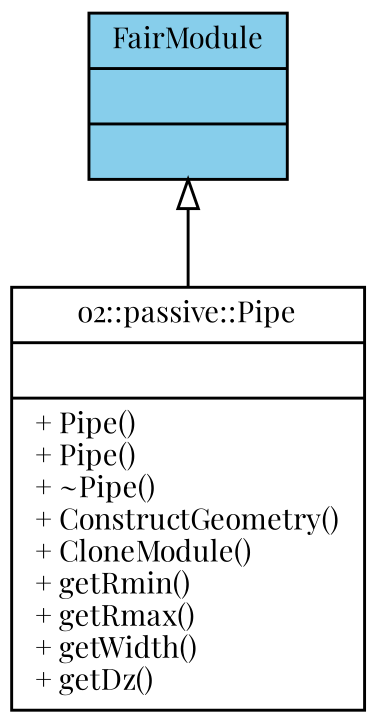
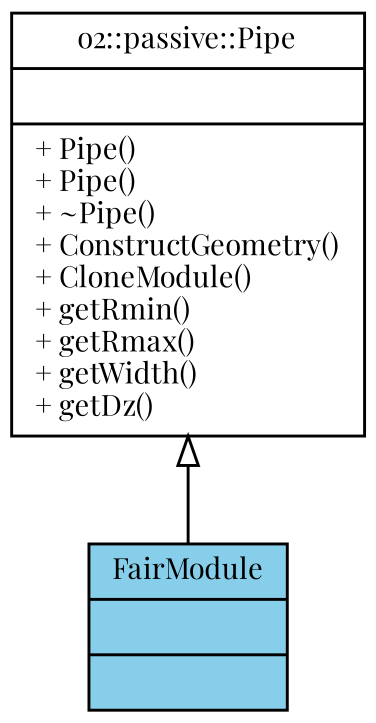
edge "o2::passive::Pipe" -> "FairModule": reversed
